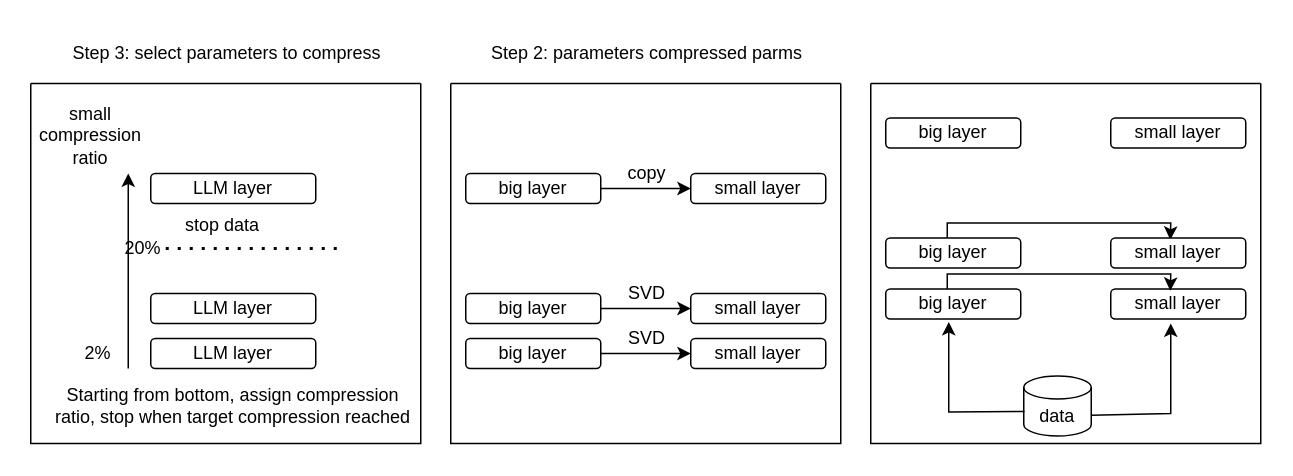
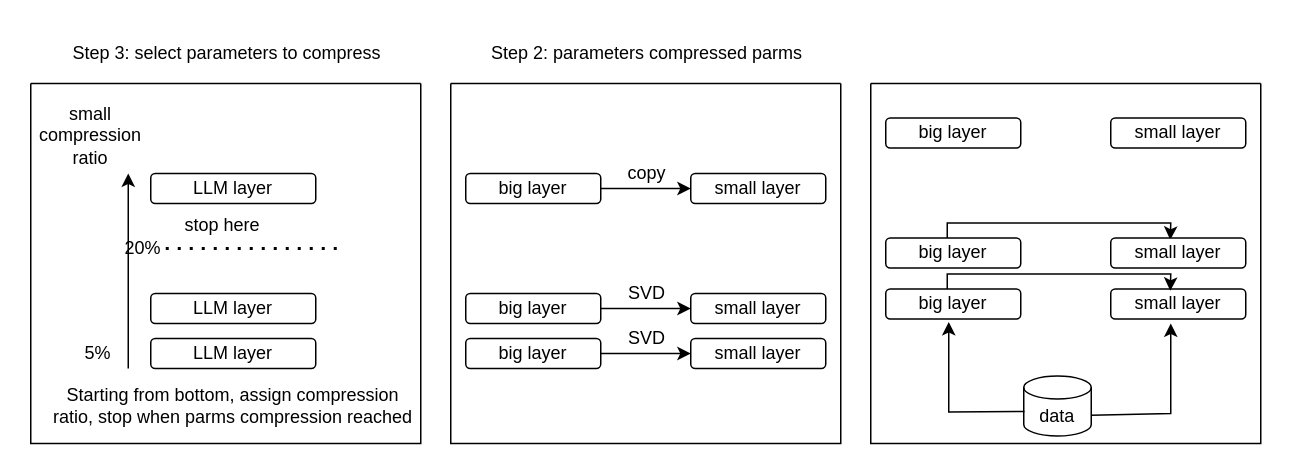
node "stop data": label "stop data" -> "stop here"
node "2%": label "2%" -> "5%"
node "Starting from bottom, assign compression ratio, stop when target compression reached": label "Starting from bottom, assign compression ratio, stop when target compression reached" -> "Starting from bottom, assign compression ratio, stop when parms compression reached"
